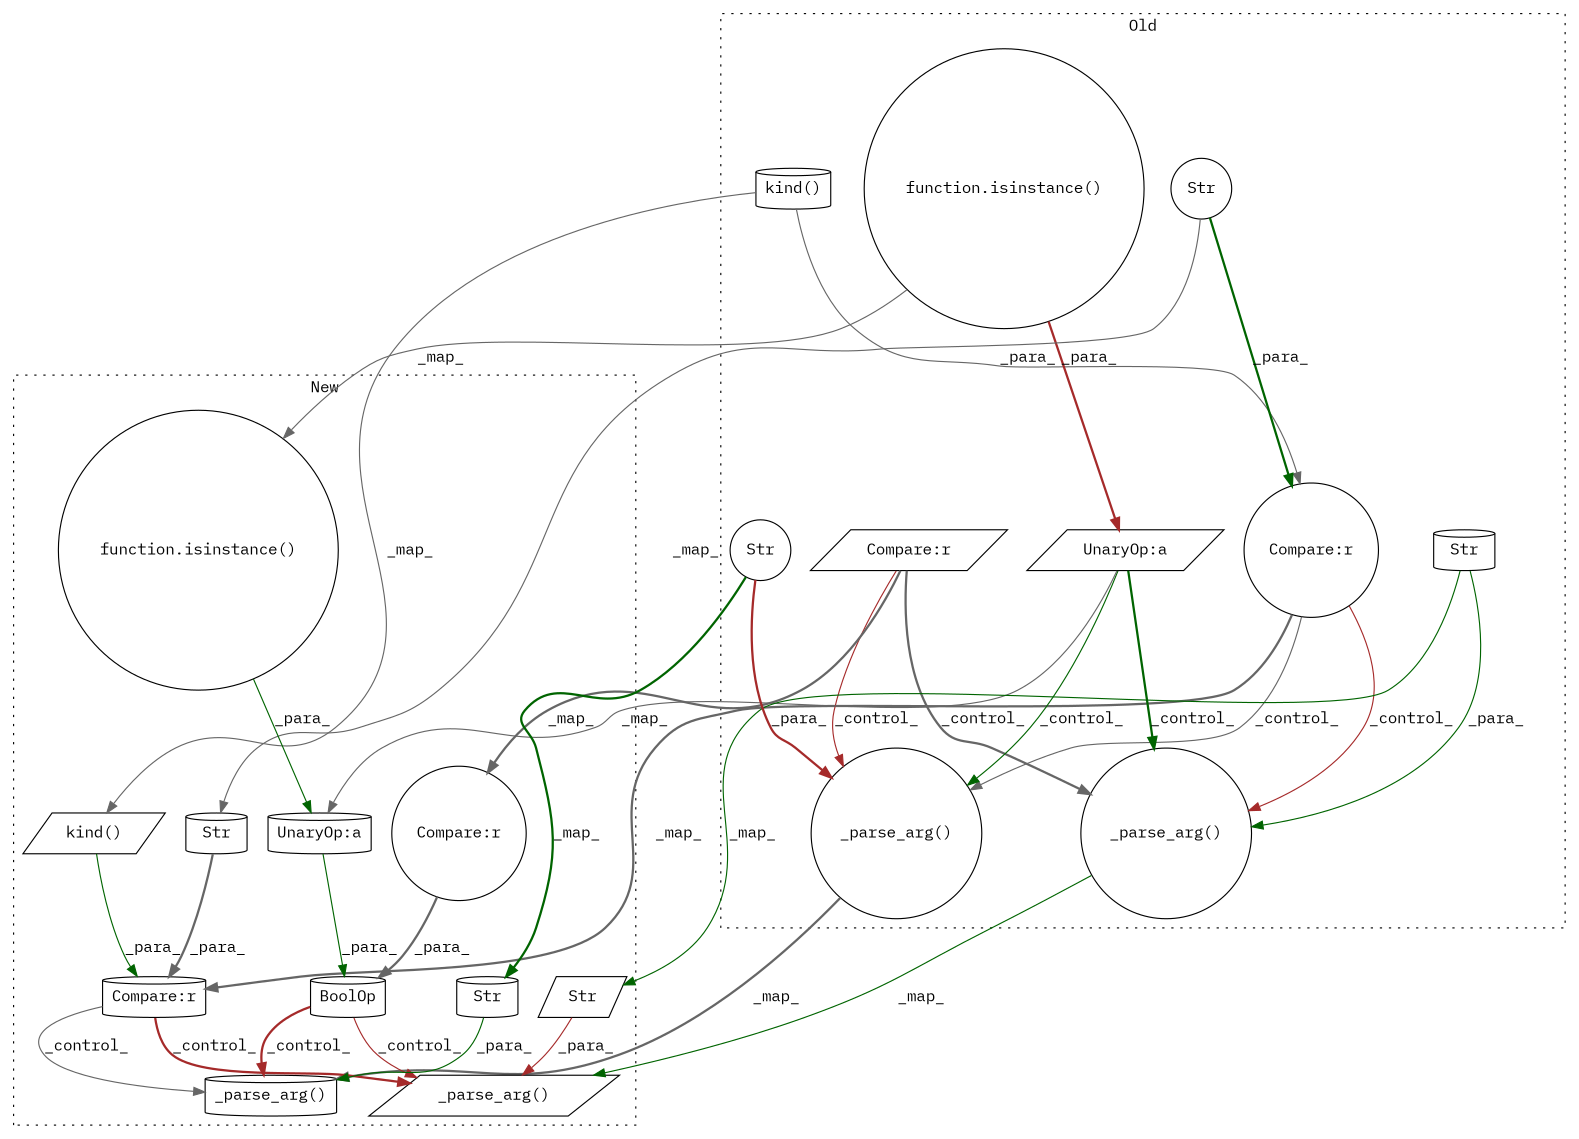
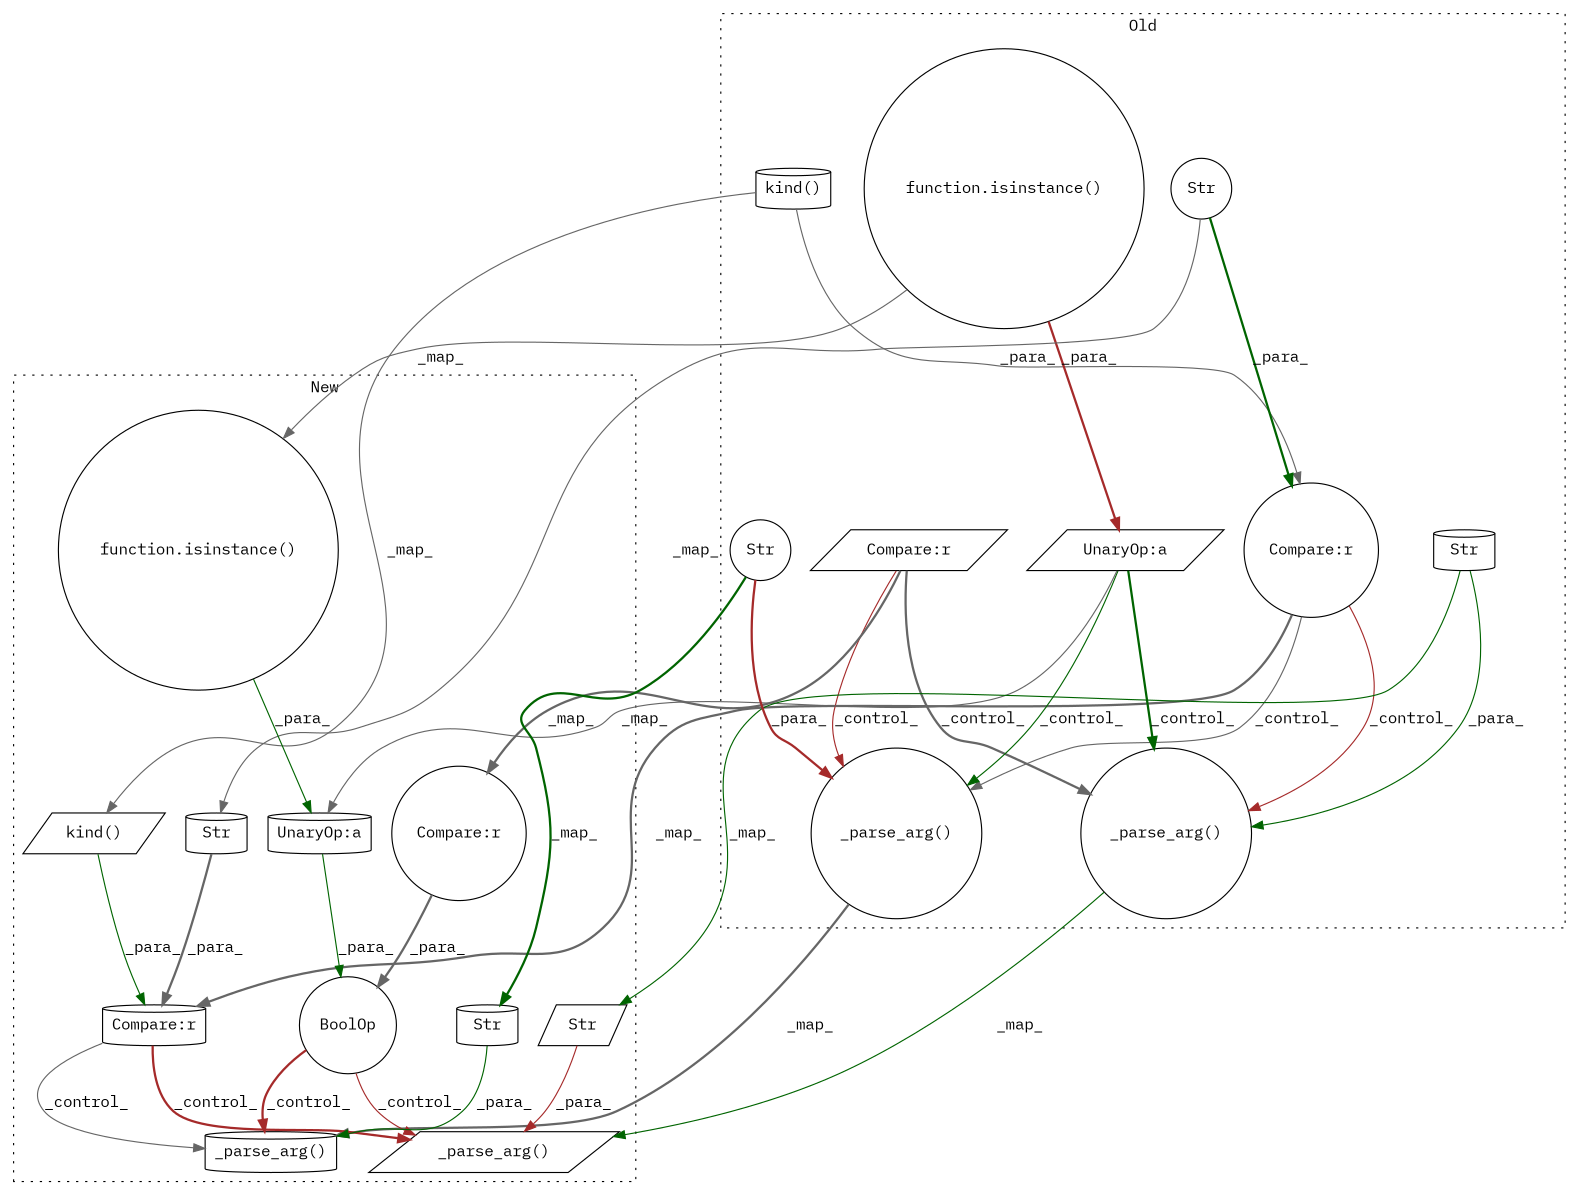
node "BoolOp": shape cylinder -> circle
